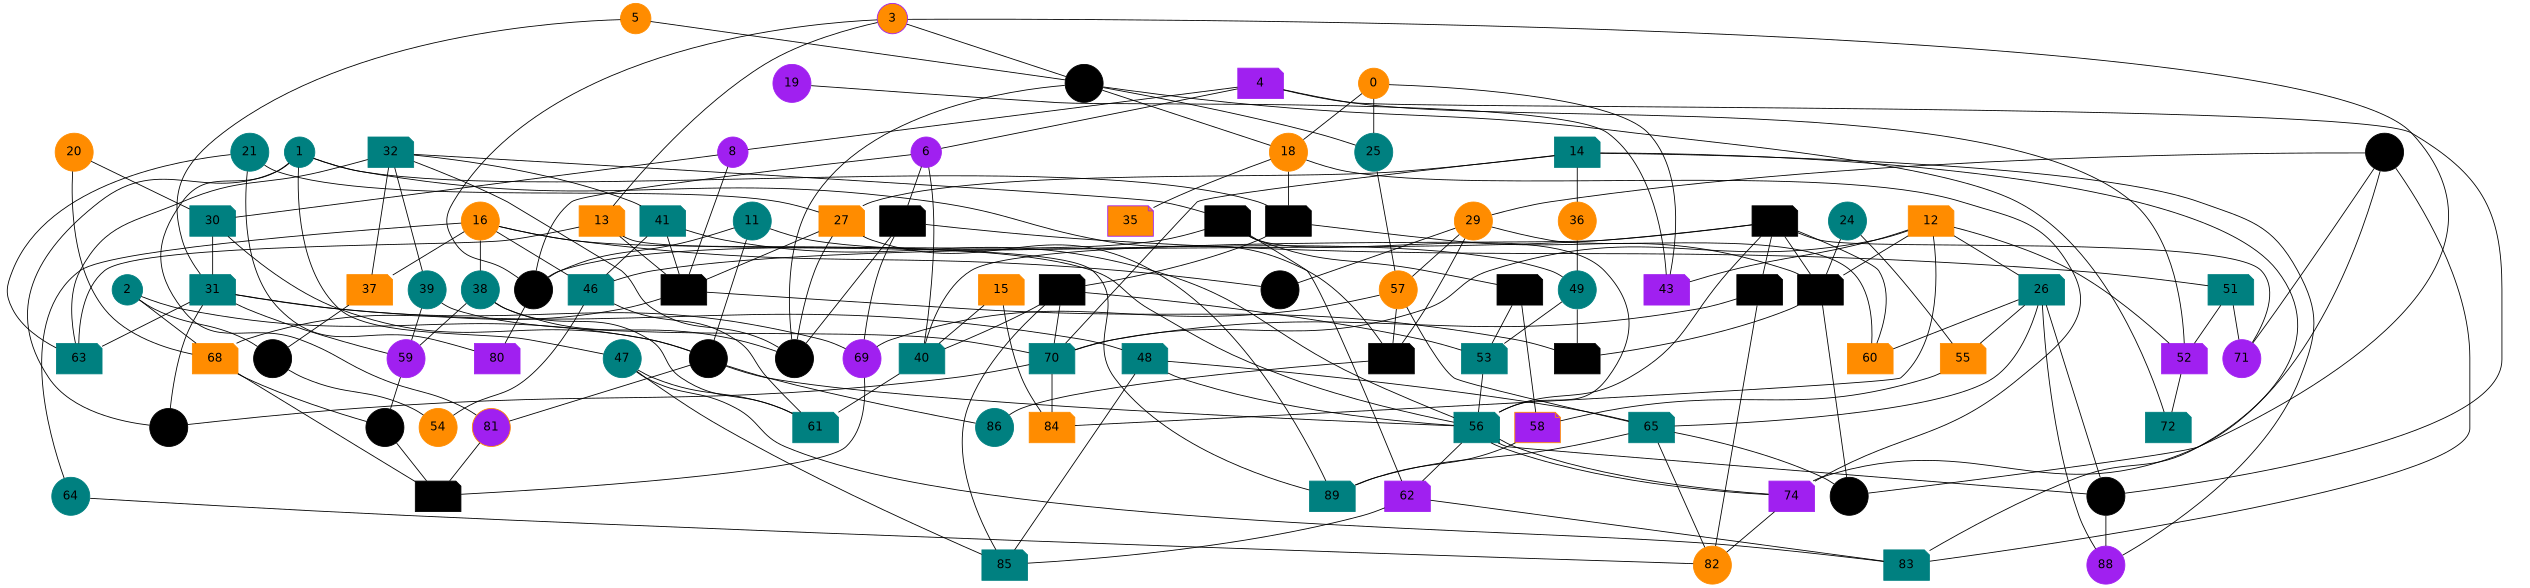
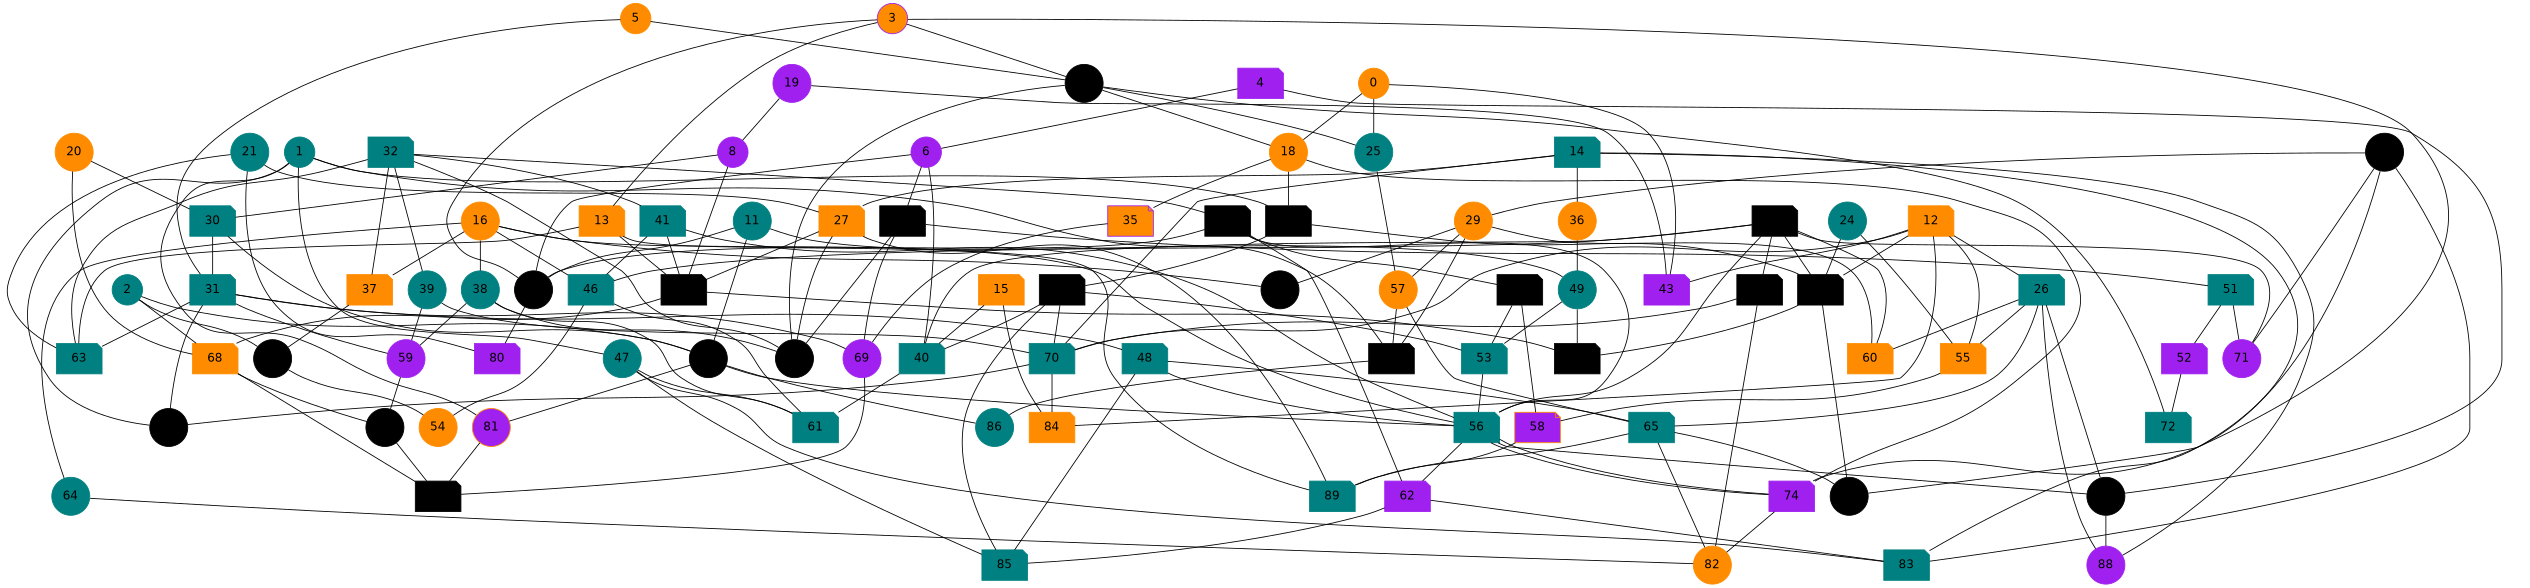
edge "4" -- "8": now "19" -- "8"
edge "4" -- "52": removed
edge "12" -- "52": now "12" -- "55"
edge "57" -- "69": now "35" -- "69"
